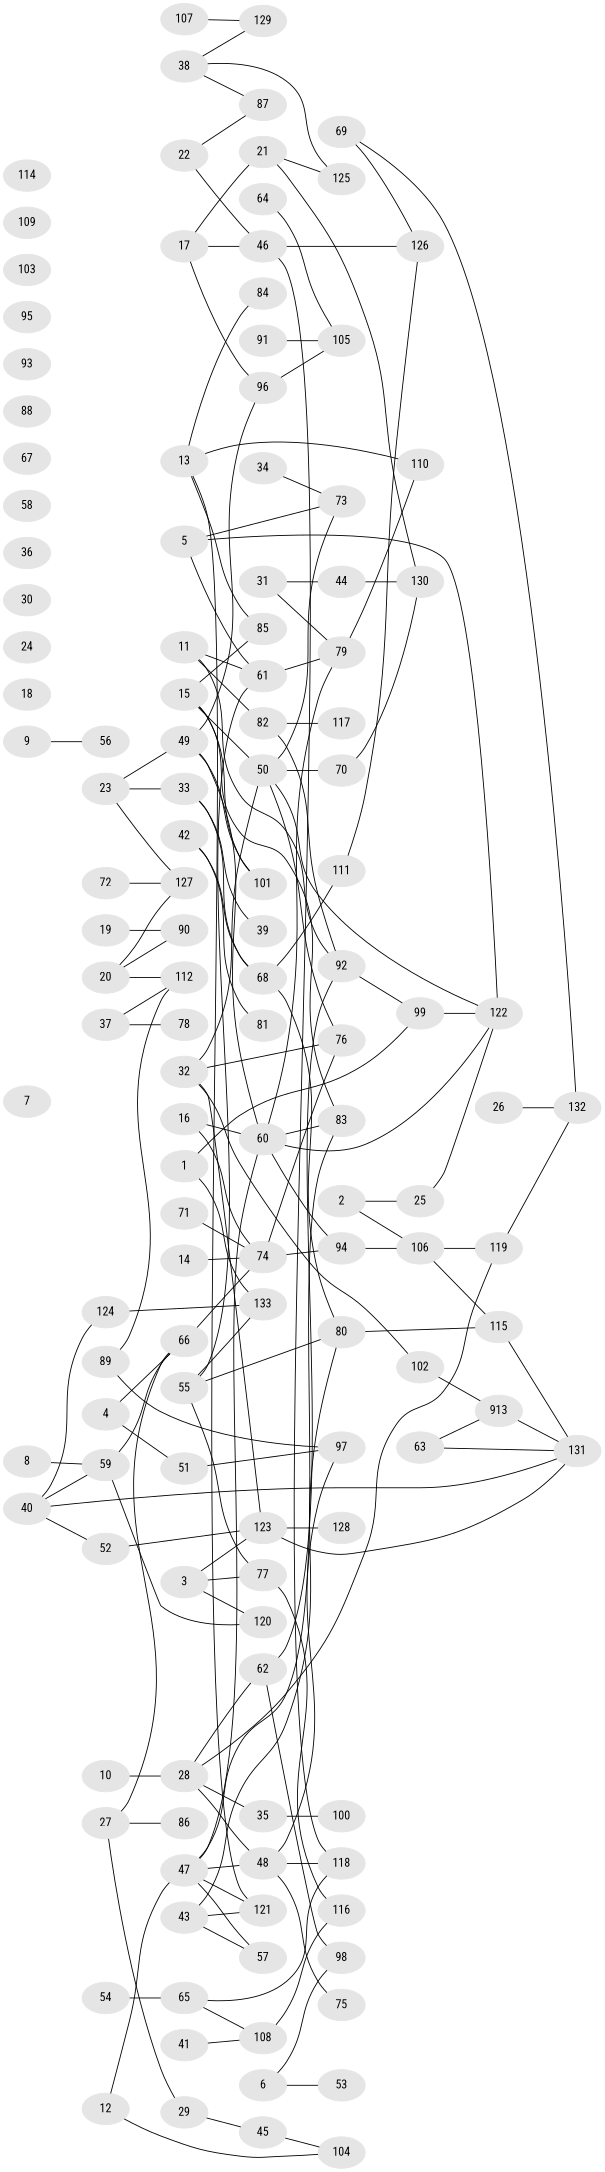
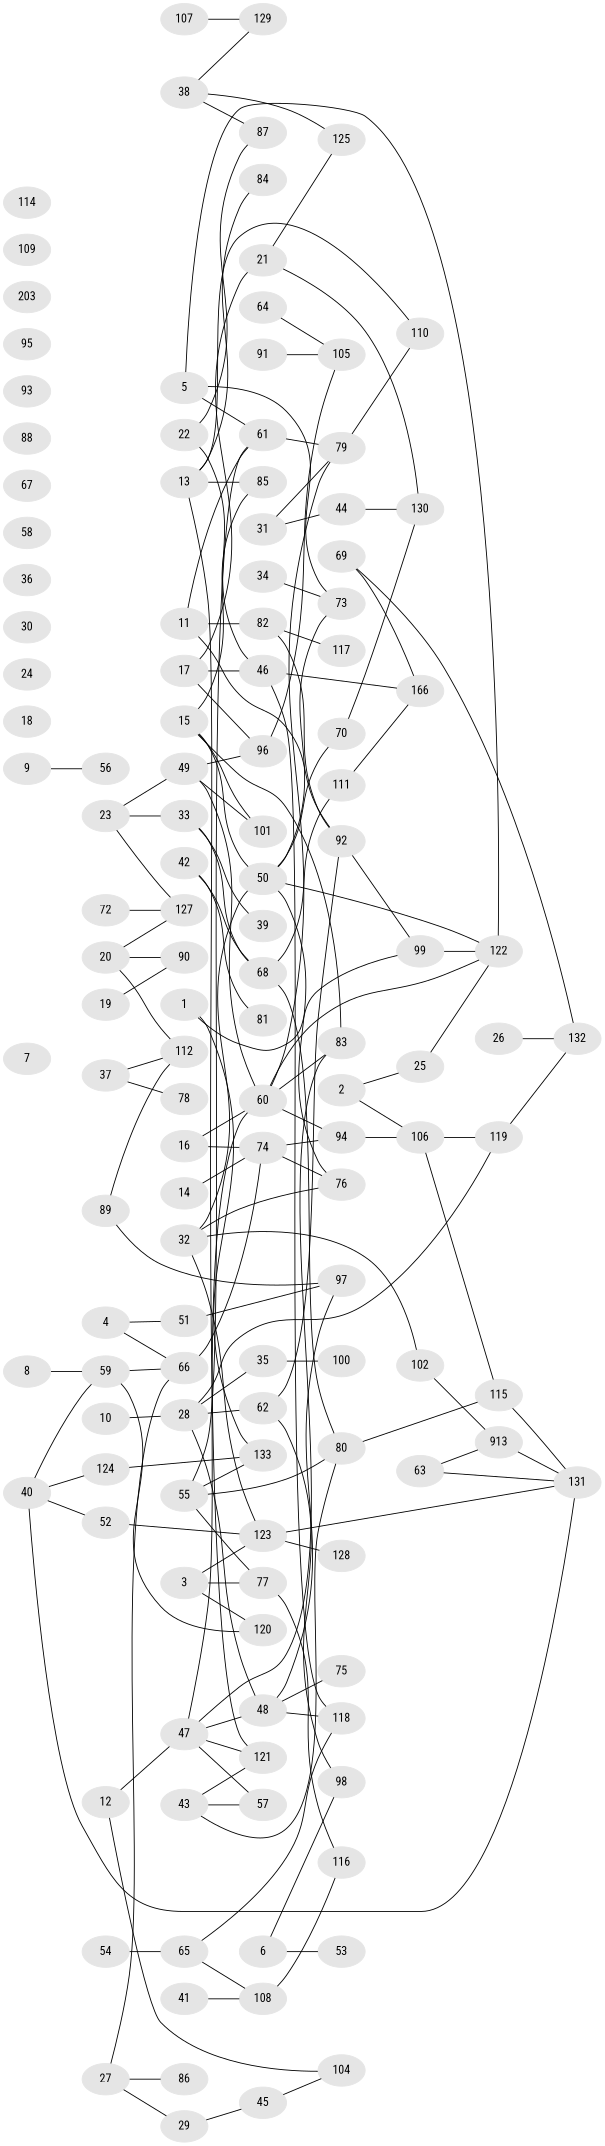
node "126": label "126" -> "166"
node "103": label "103" -> "203"
node "71": removed
